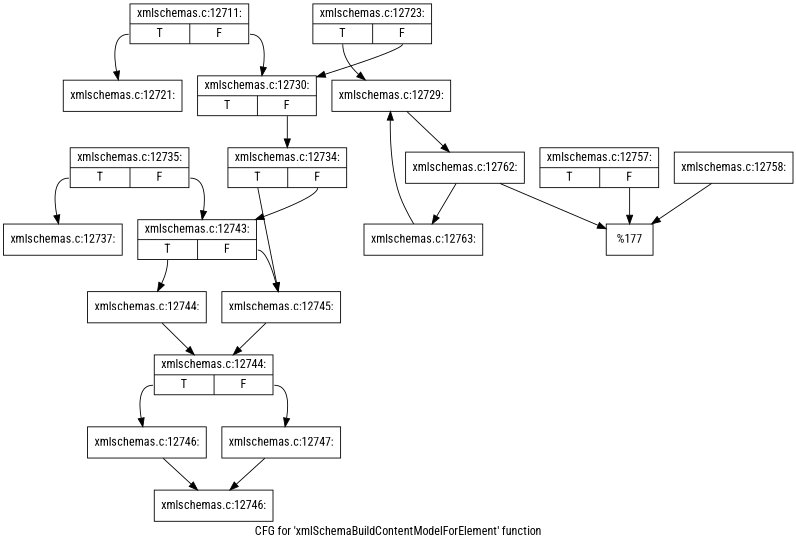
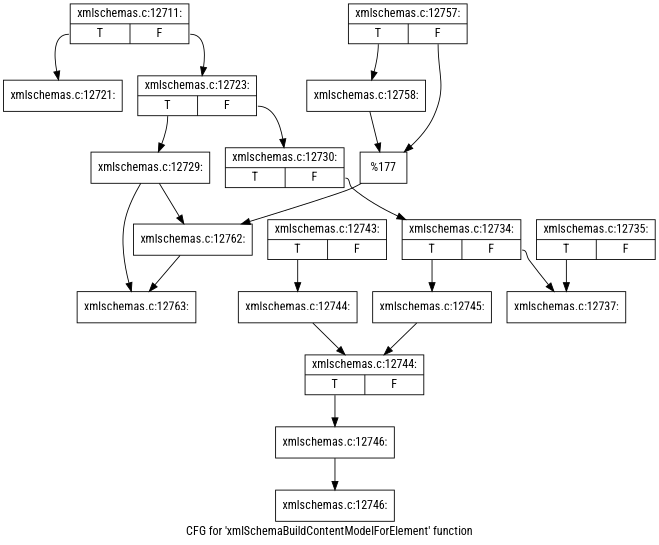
edge "xmlschemas.c:12711:" -> "xmlschemas.c:12730:": now "xmlschemas.c:12711:" -> "xmlschemas.c:12723:"
edge "xmlschemas.c:12757:" -> "xmlschemas.c:12758:": added
edge "xmlschemas.c:12763:" -> "xmlschemas.c:12729:": reversed
edge "xmlschemas.c:12735:" -> "xmlschemas.c:12743:": removed
edge "xmlschemas.c:12762:" -> "%177": reversed
edge "xmlschemas.c:12734:" -> "xmlschemas.c:12743:": now "xmlschemas.c:12734:" -> "xmlschemas.c:12737:"
edge "xmlschemas.c:12743:" -> "xmlschemas.c:12745:": removed
node "xmlschemas.c:12747:": removed
